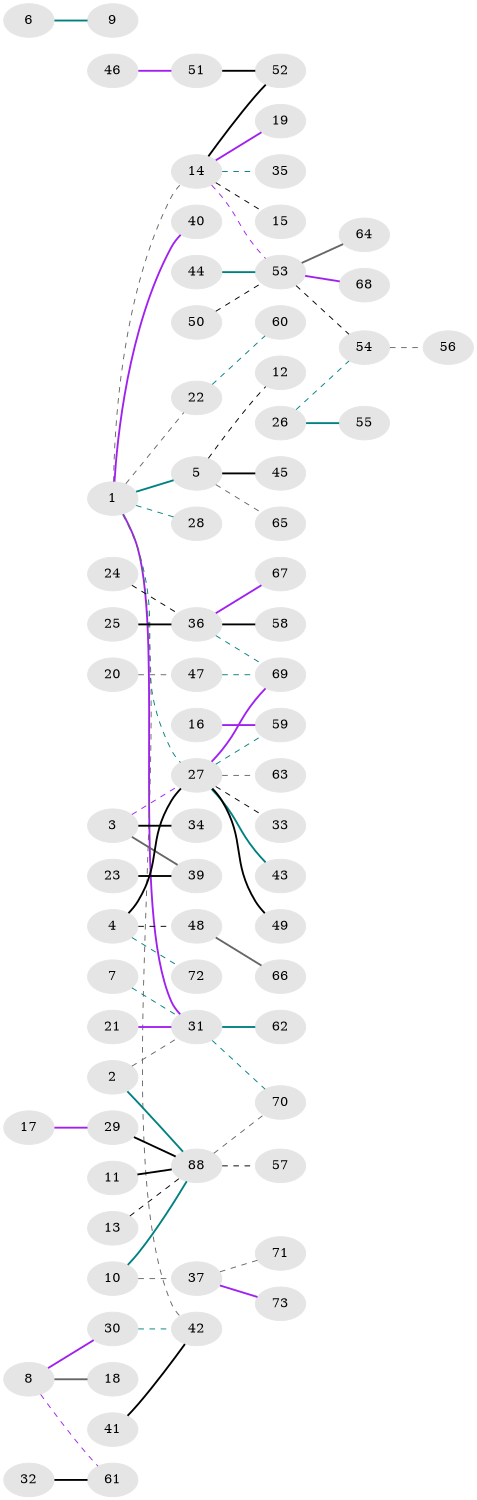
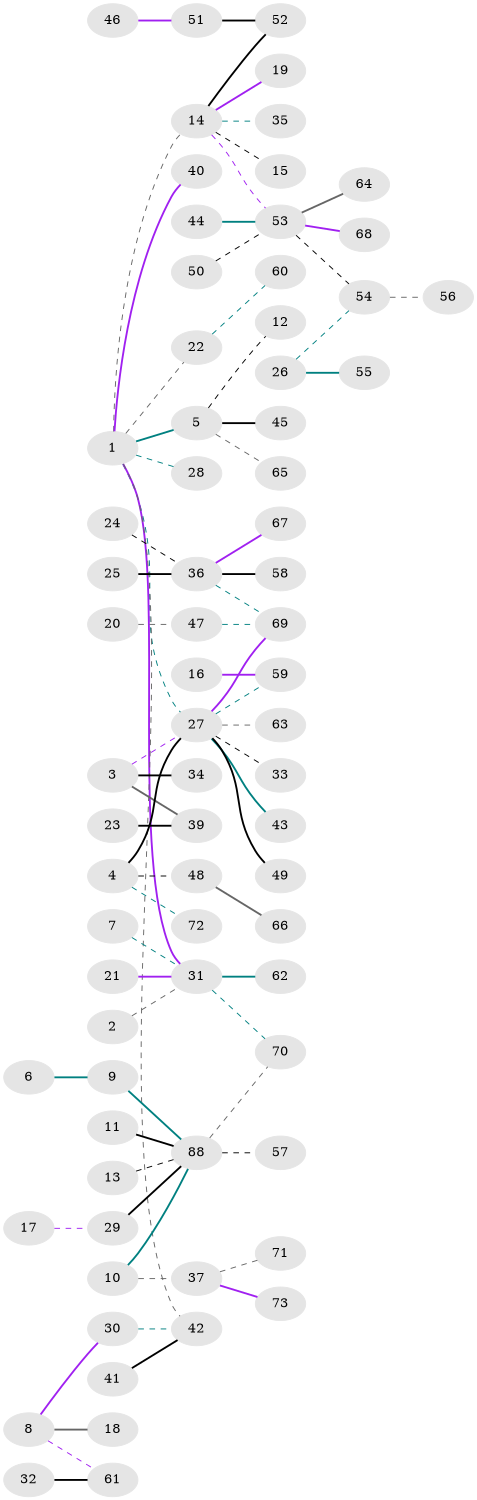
edge "2" -- "88": now "9" -- "88"
edge "17" -- "29": style bold -> dashed
